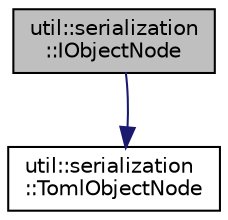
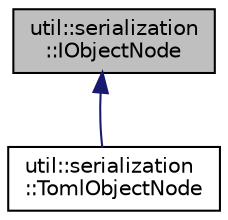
edge "util::serialization ::IObjectNode" -> "util::serialization ::TomlObjectNode": reversed
